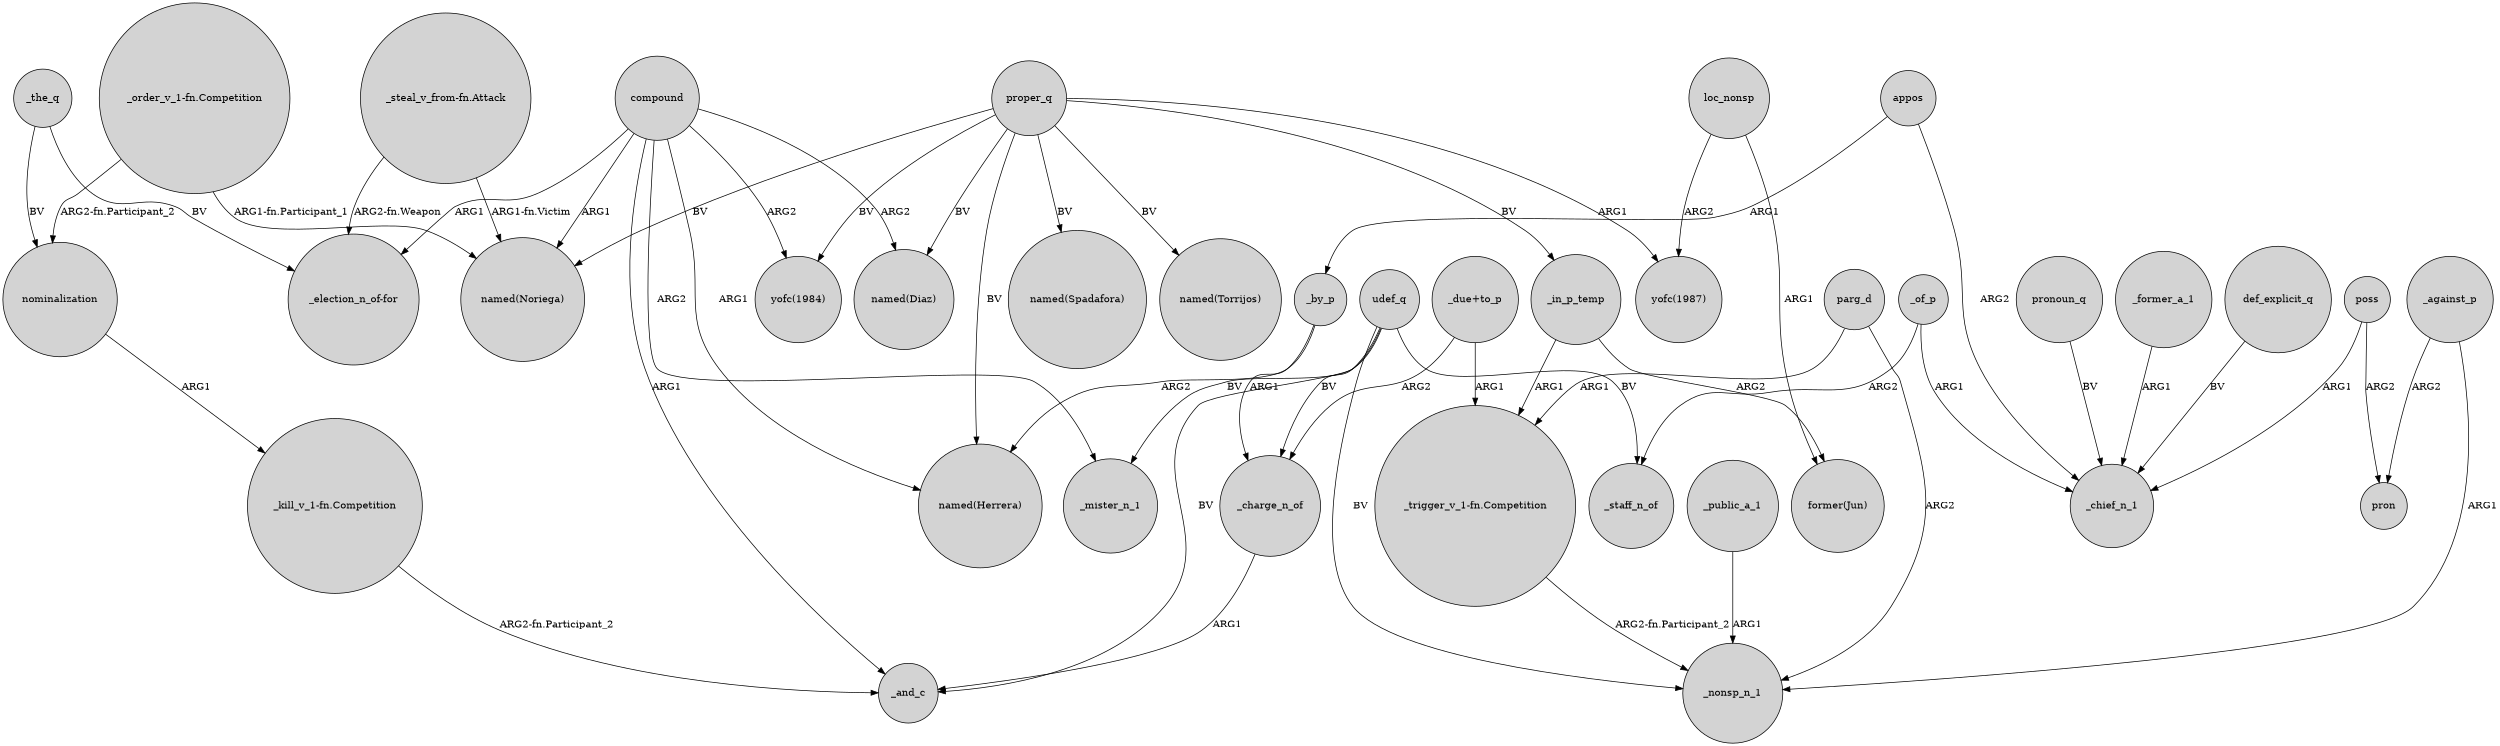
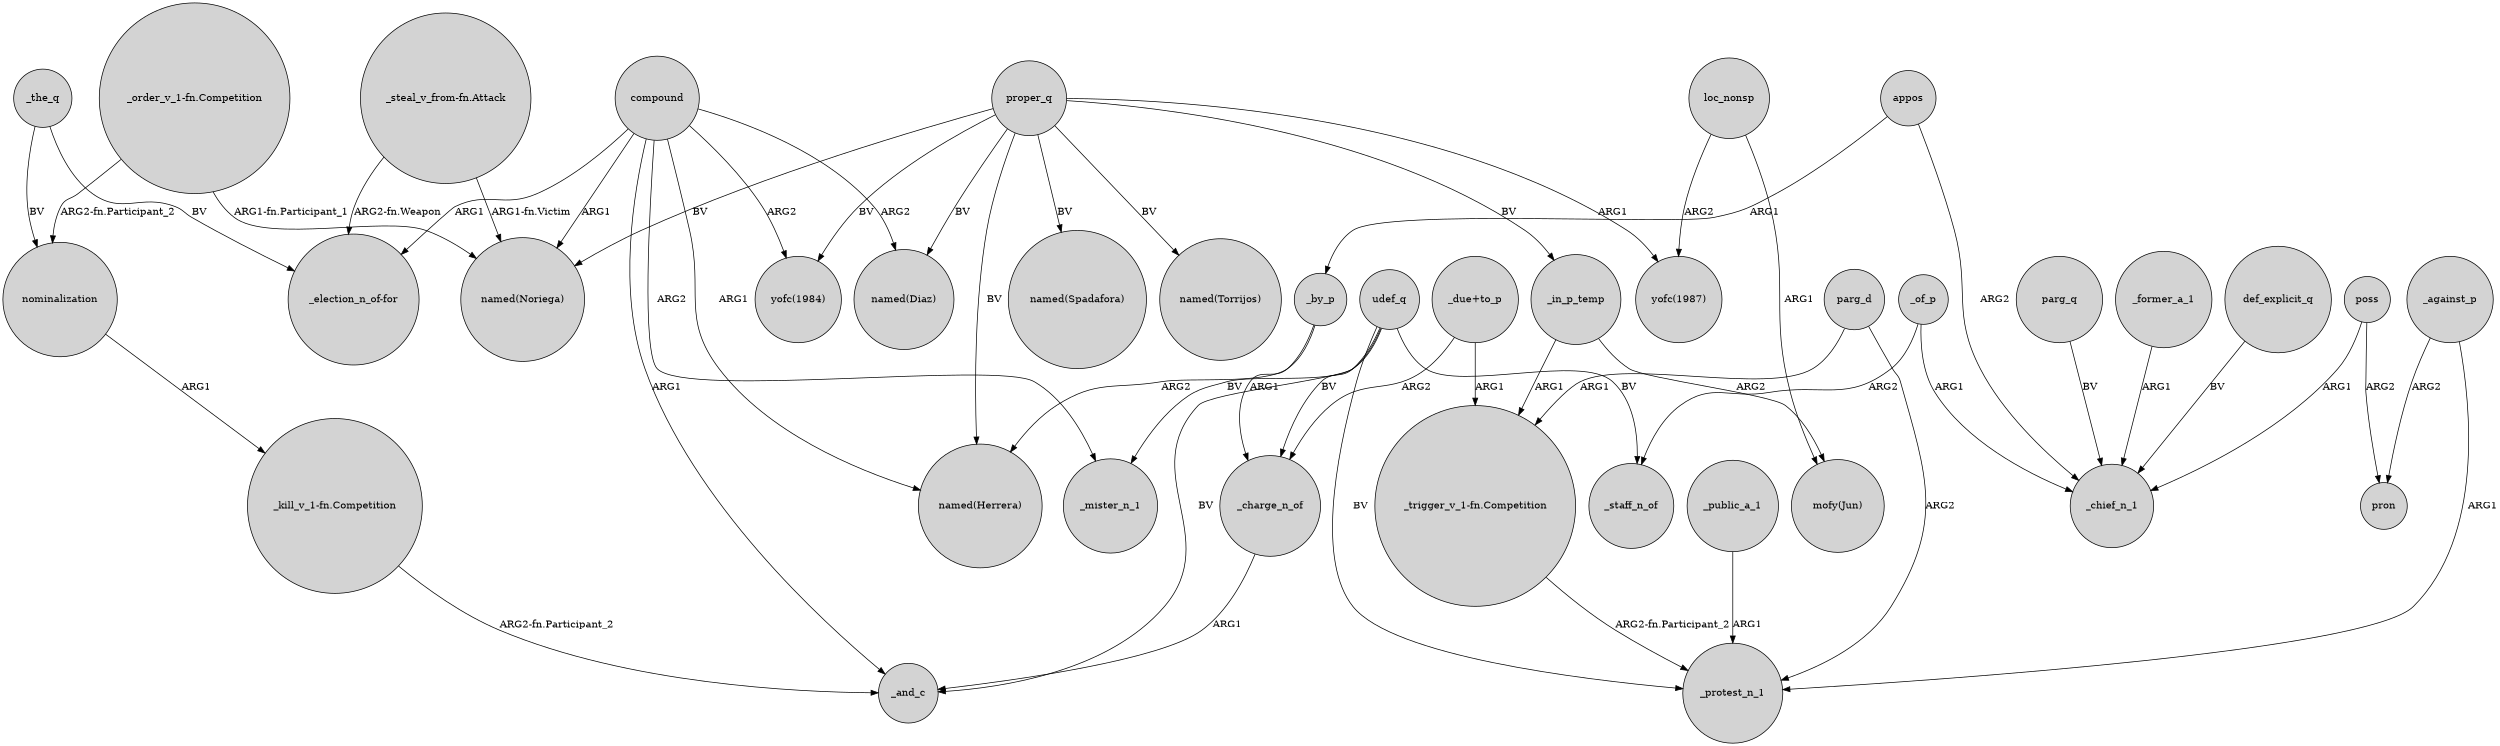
node "pronoun_q": label "pronoun_q" -> "parg_q"
node "former(Jun)": label "former(Jun)" -> "mofy(Jun)"
node "_nonsp_n_1": label "_nonsp_n_1" -> "_protest_n_1"
